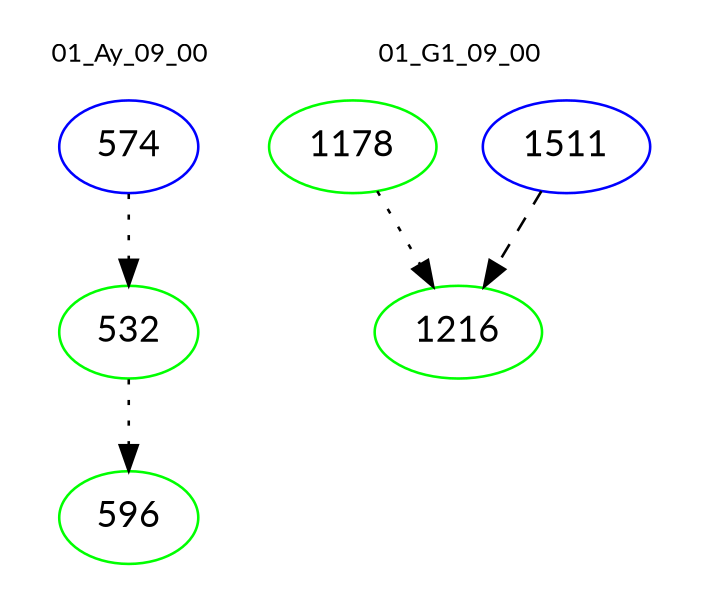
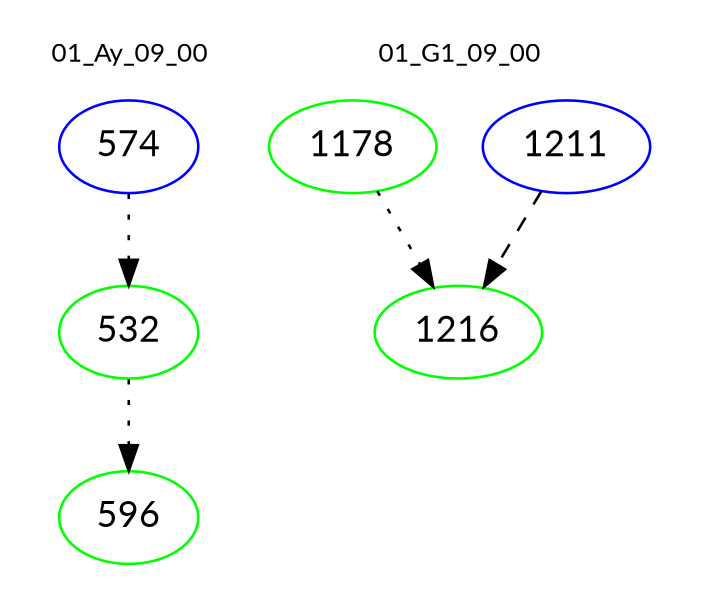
node "1511": label "1511" -> "1211"
